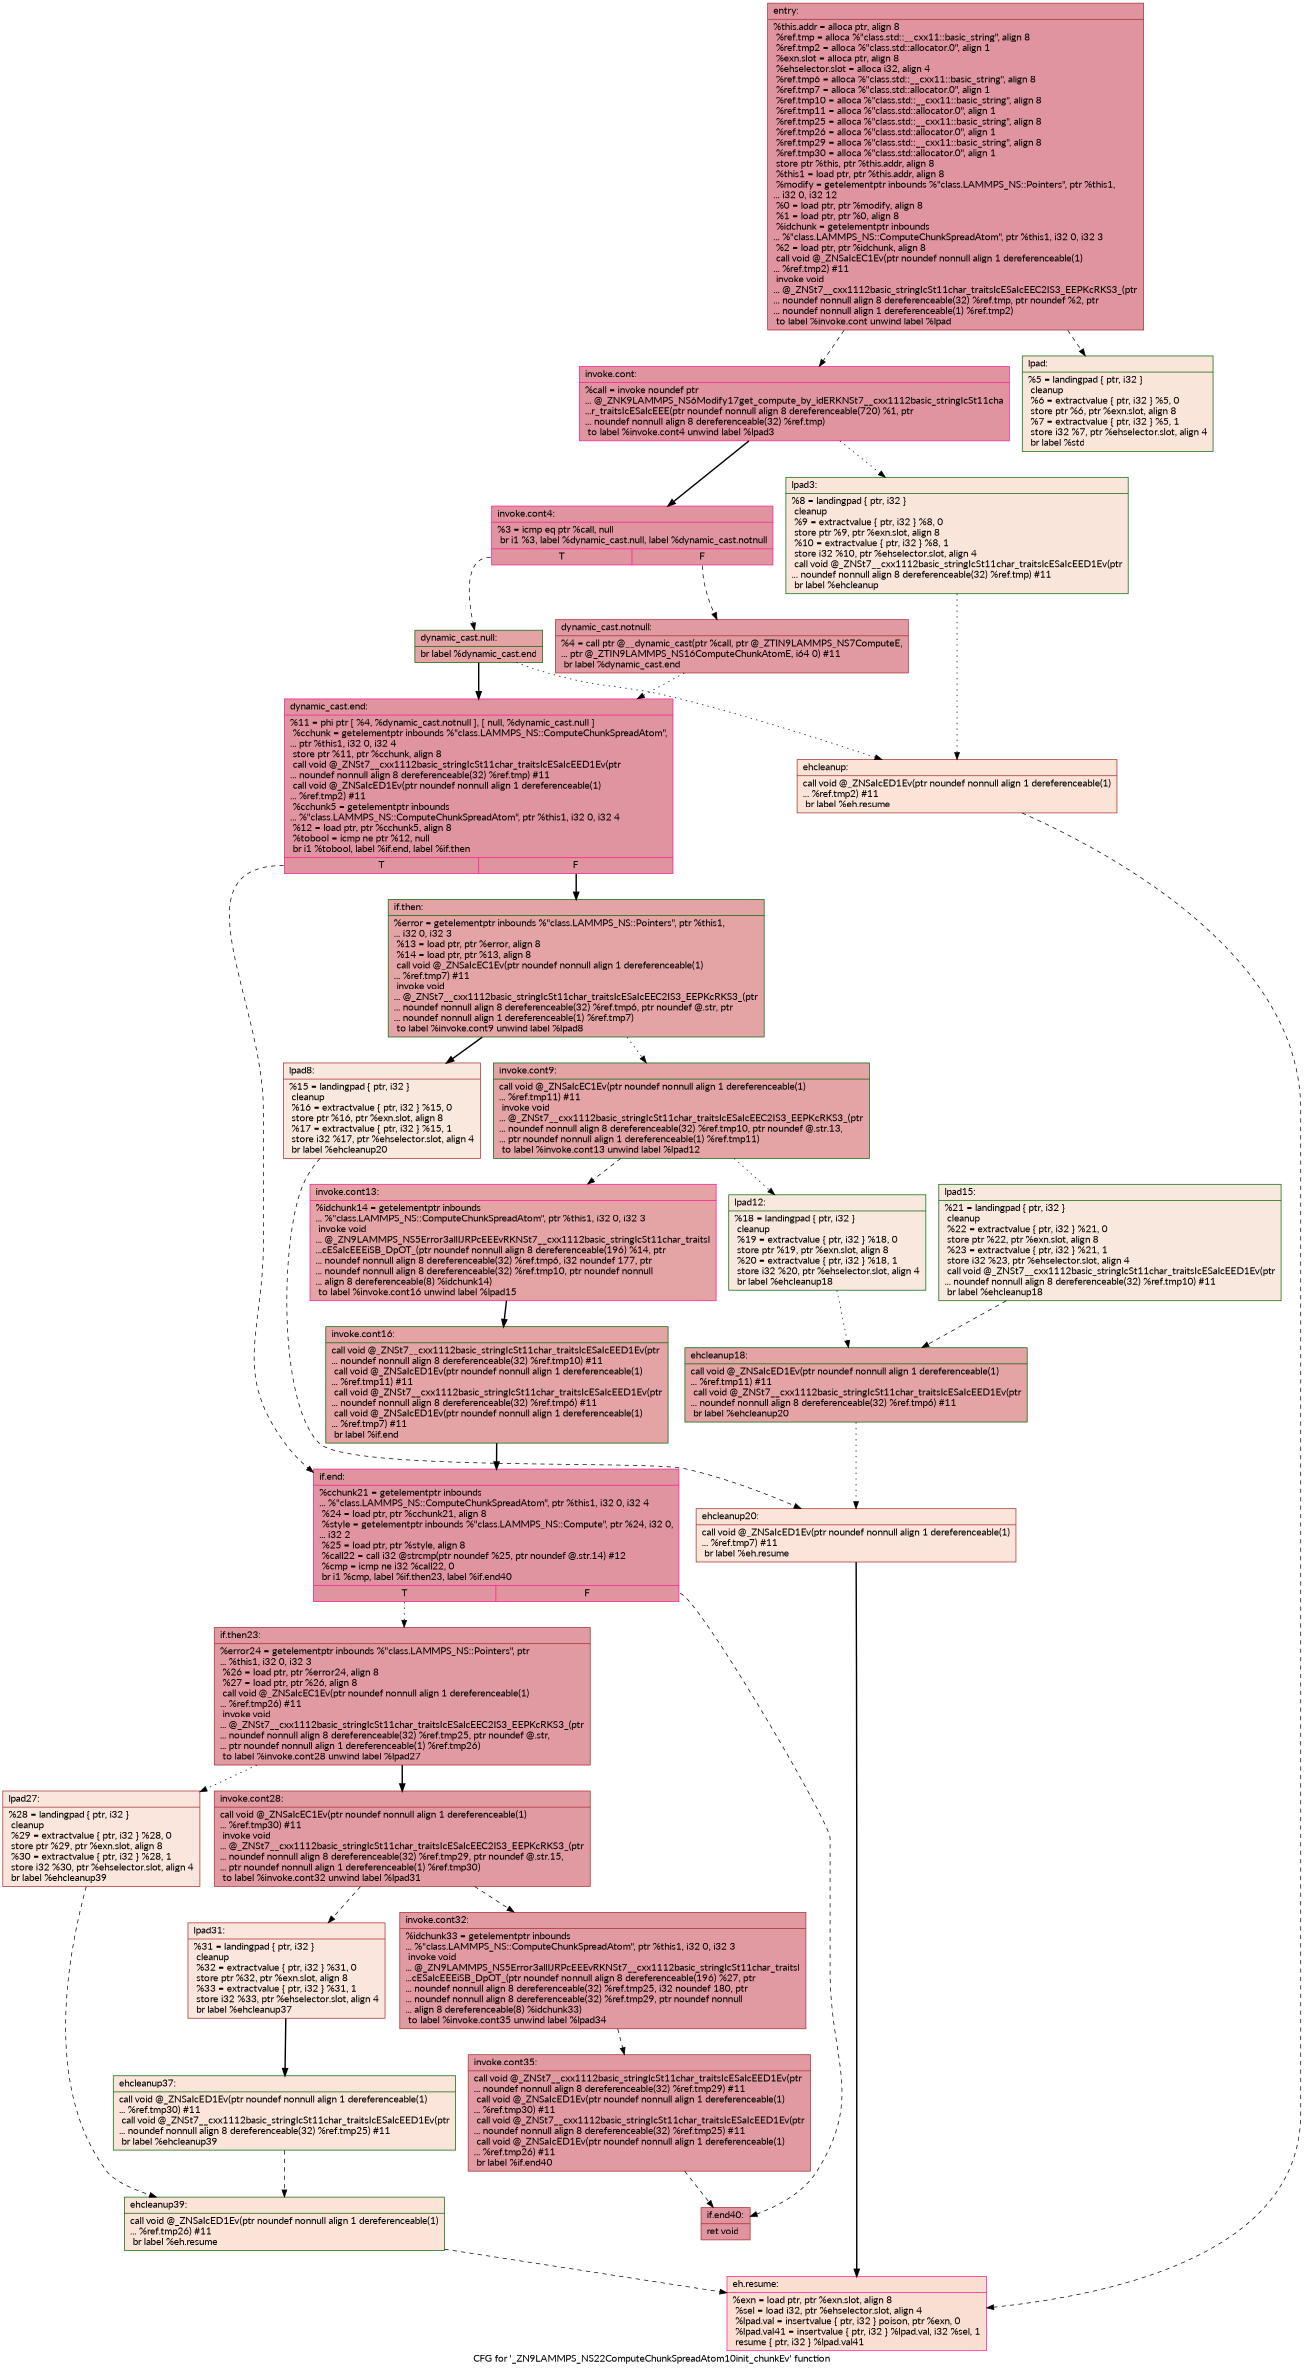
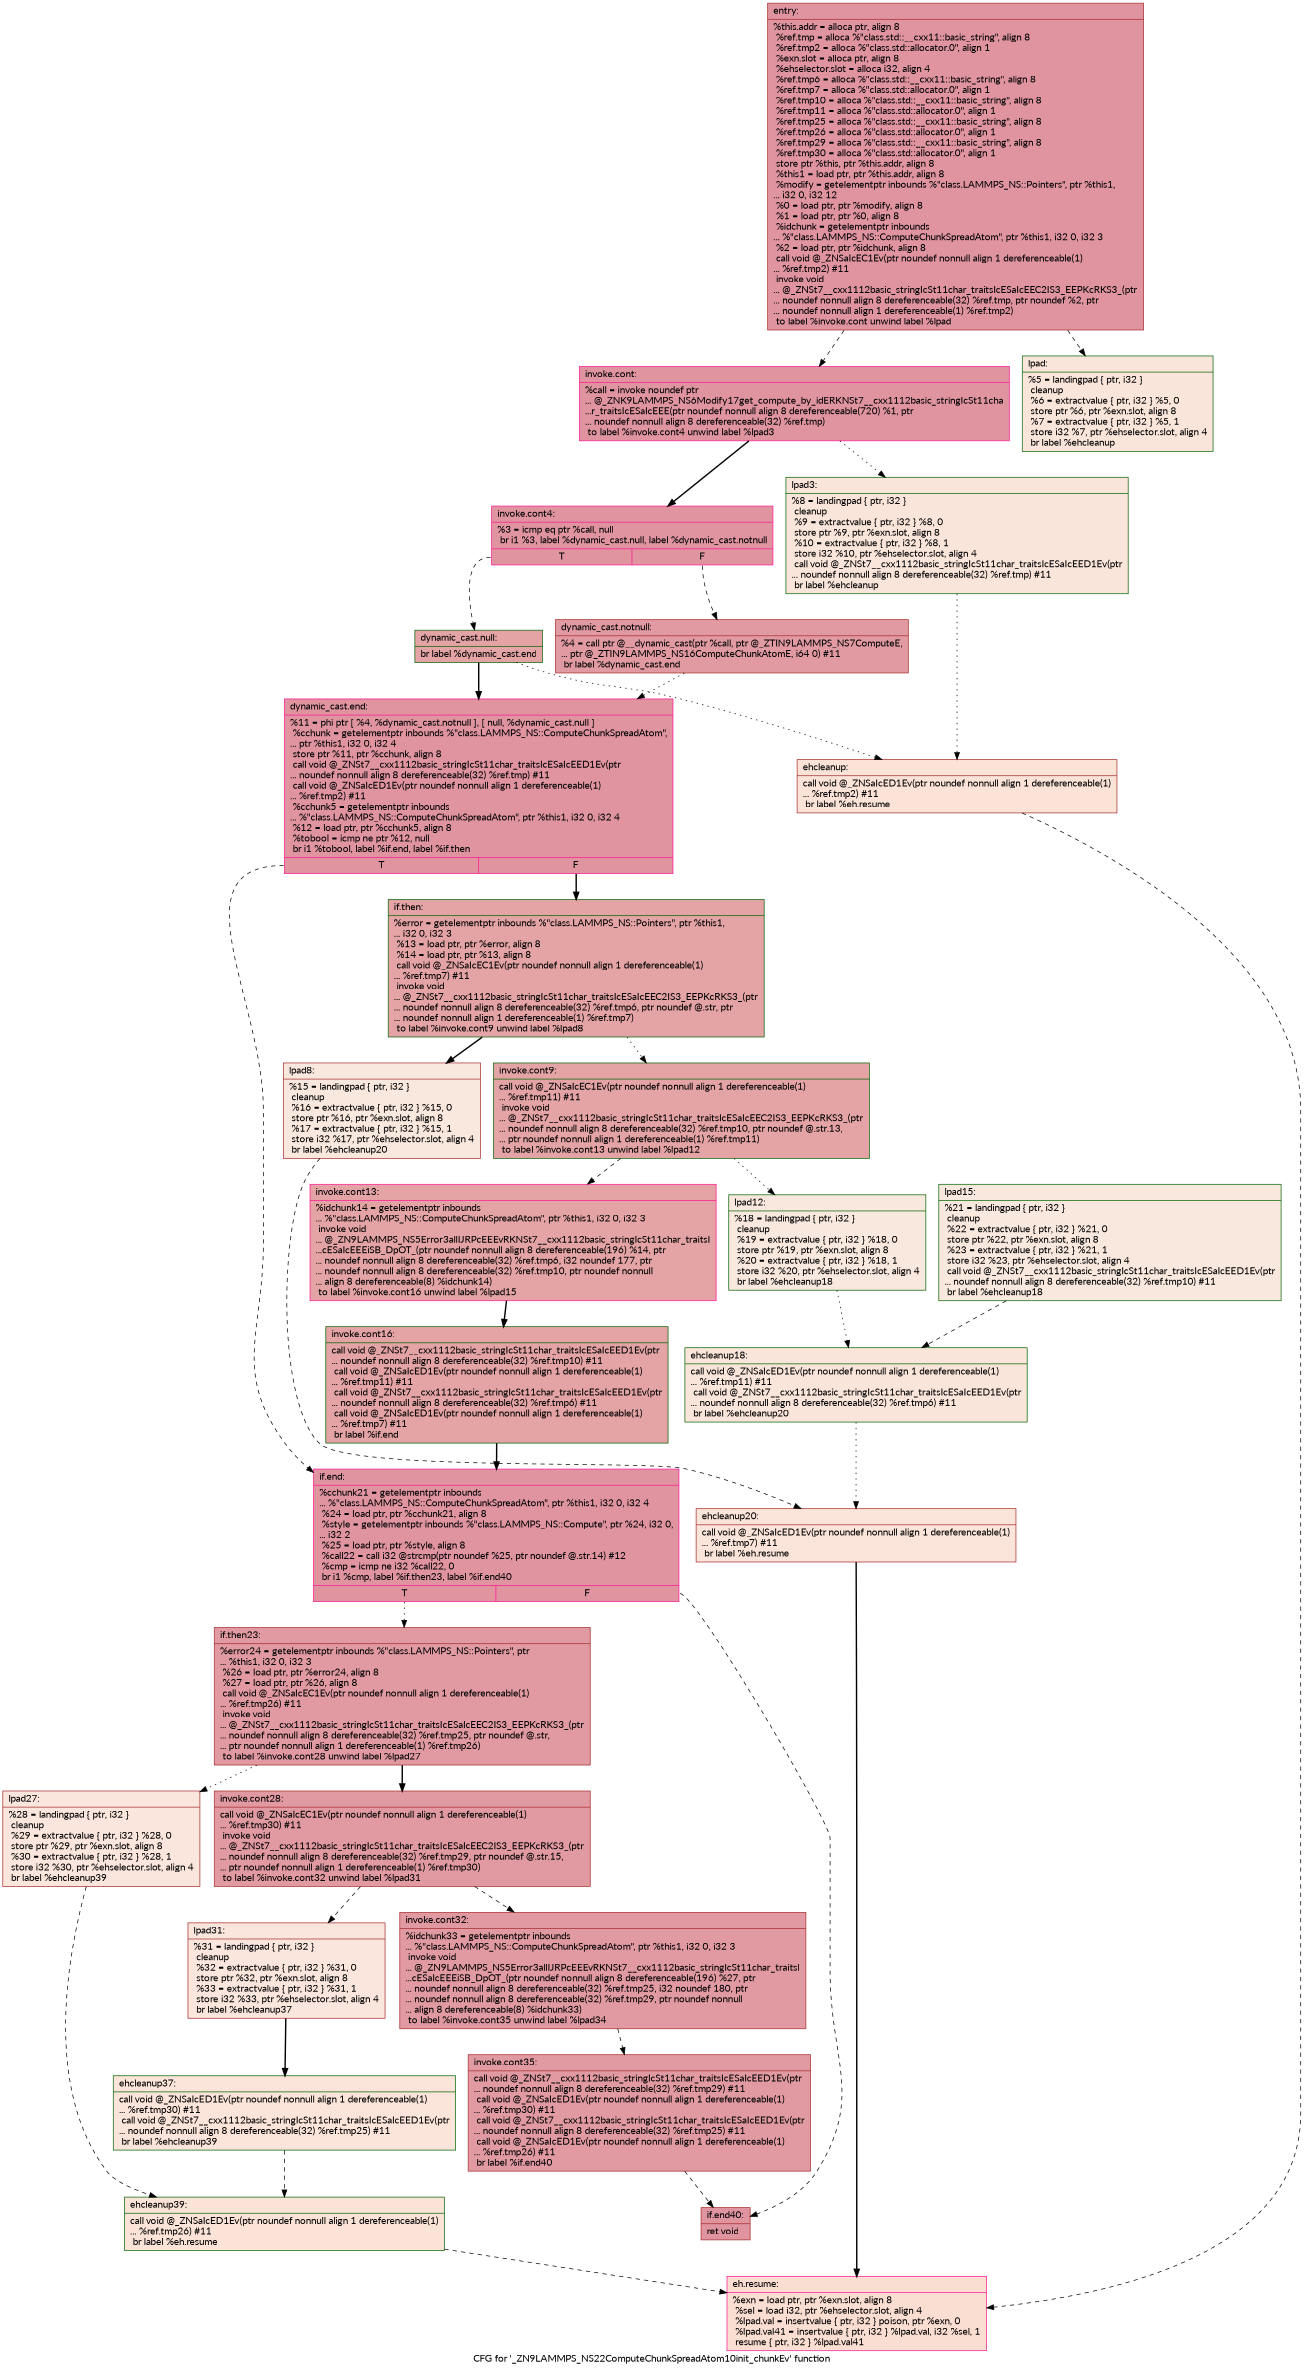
node "lpad:": text "br label %std" -> "br label %ehcleanup"
node "ehcleanup18:": fillcolor #c32e3170 -> #f4c5ad70
